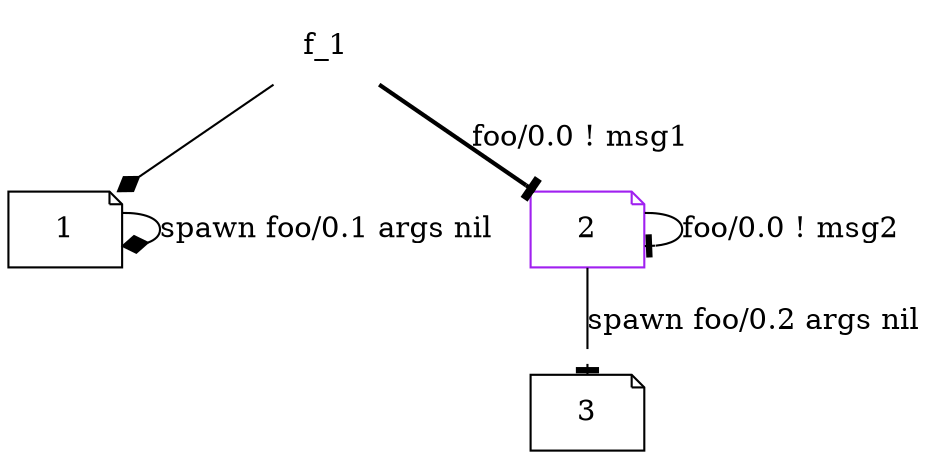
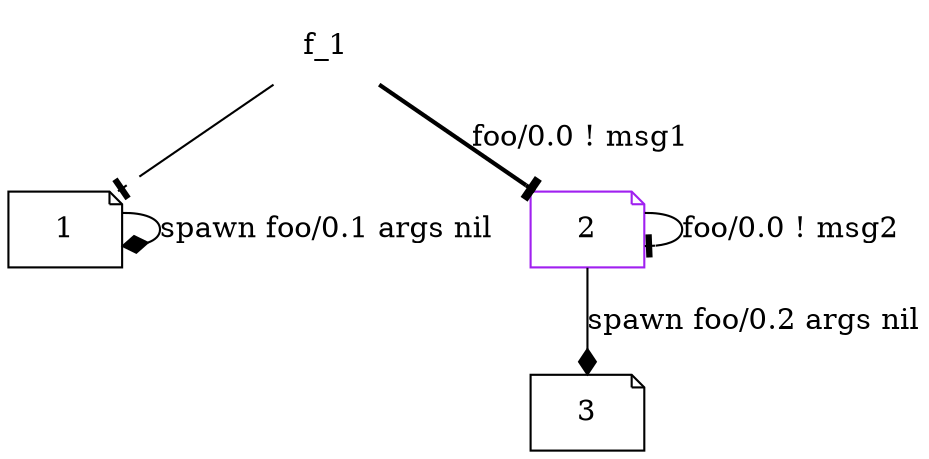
edge "f_1" -> "1": arrowhead diamond -> tee
edge "2" -> "3": arrowhead tee -> diamond
